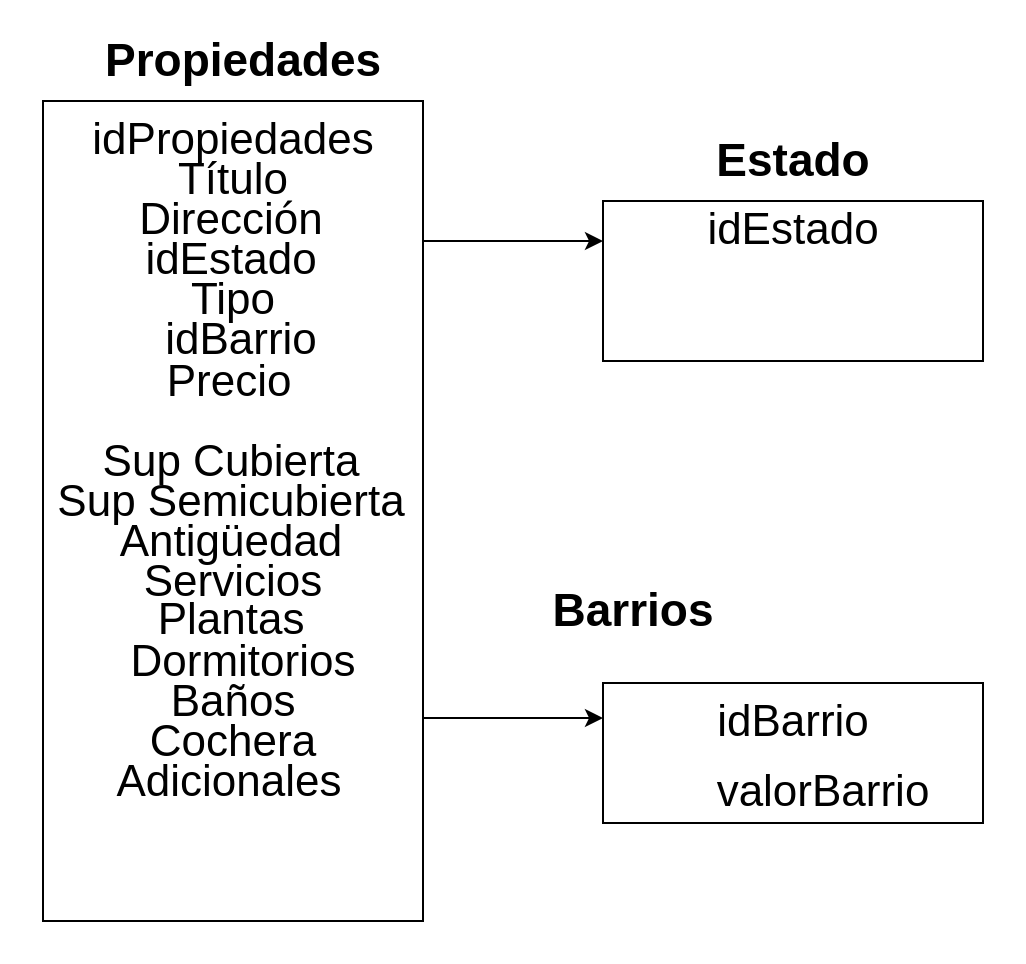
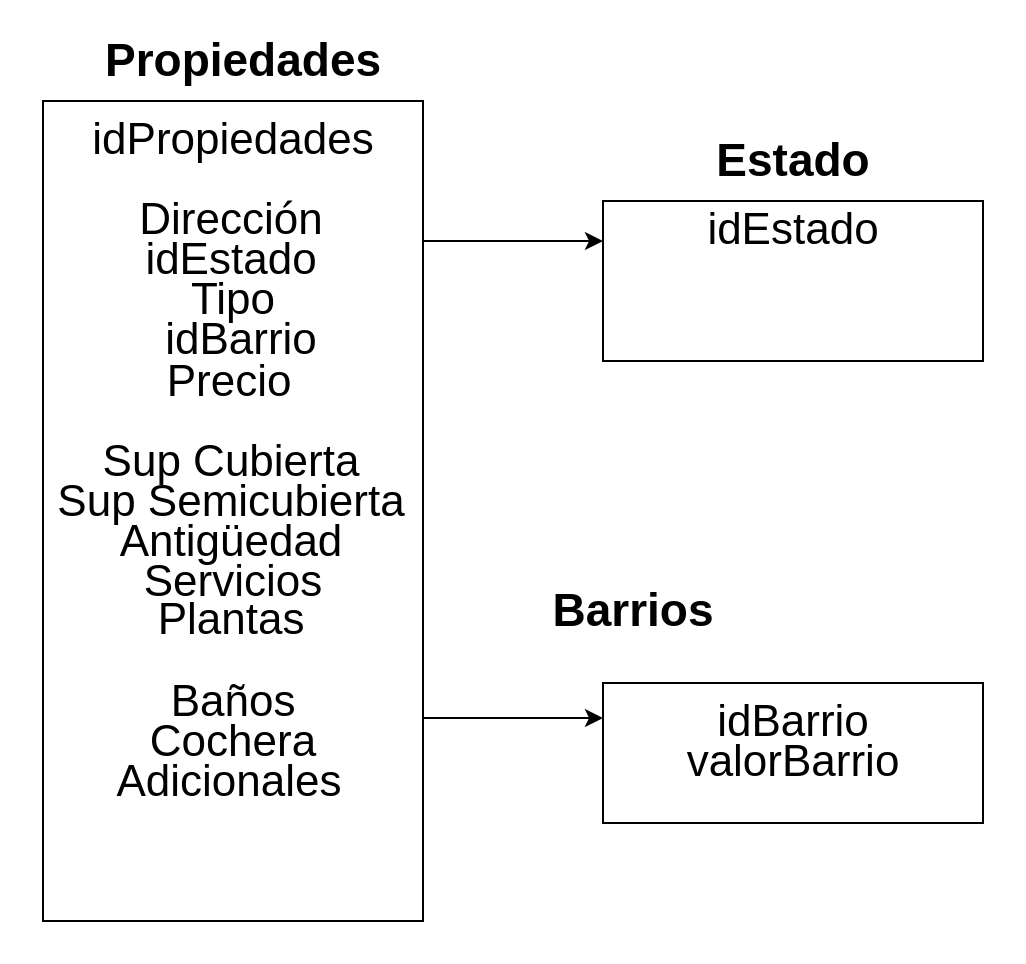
node "Título": removed
node "Dormitorios": removed
node "valorBarrio": moved (823, 793) -> (793, 763)
